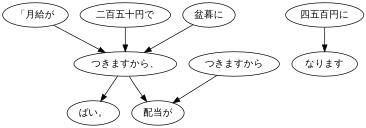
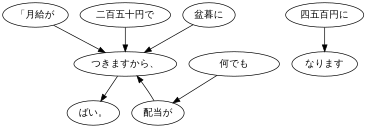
node "つきますから": label "つきますから" -> "何でも"
edge "つきますから、" -> "配当が": reversed
